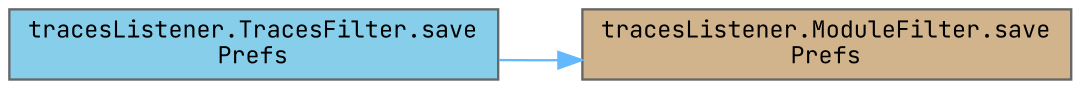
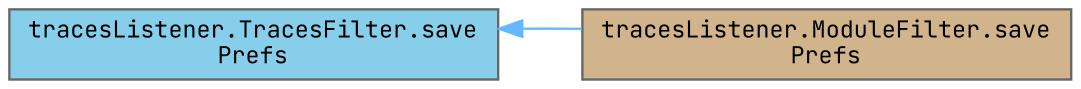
edge "tracesListener.TracesFilter.save Prefs" -> "tracesListener.ModuleFilter.save Prefs": reversed
